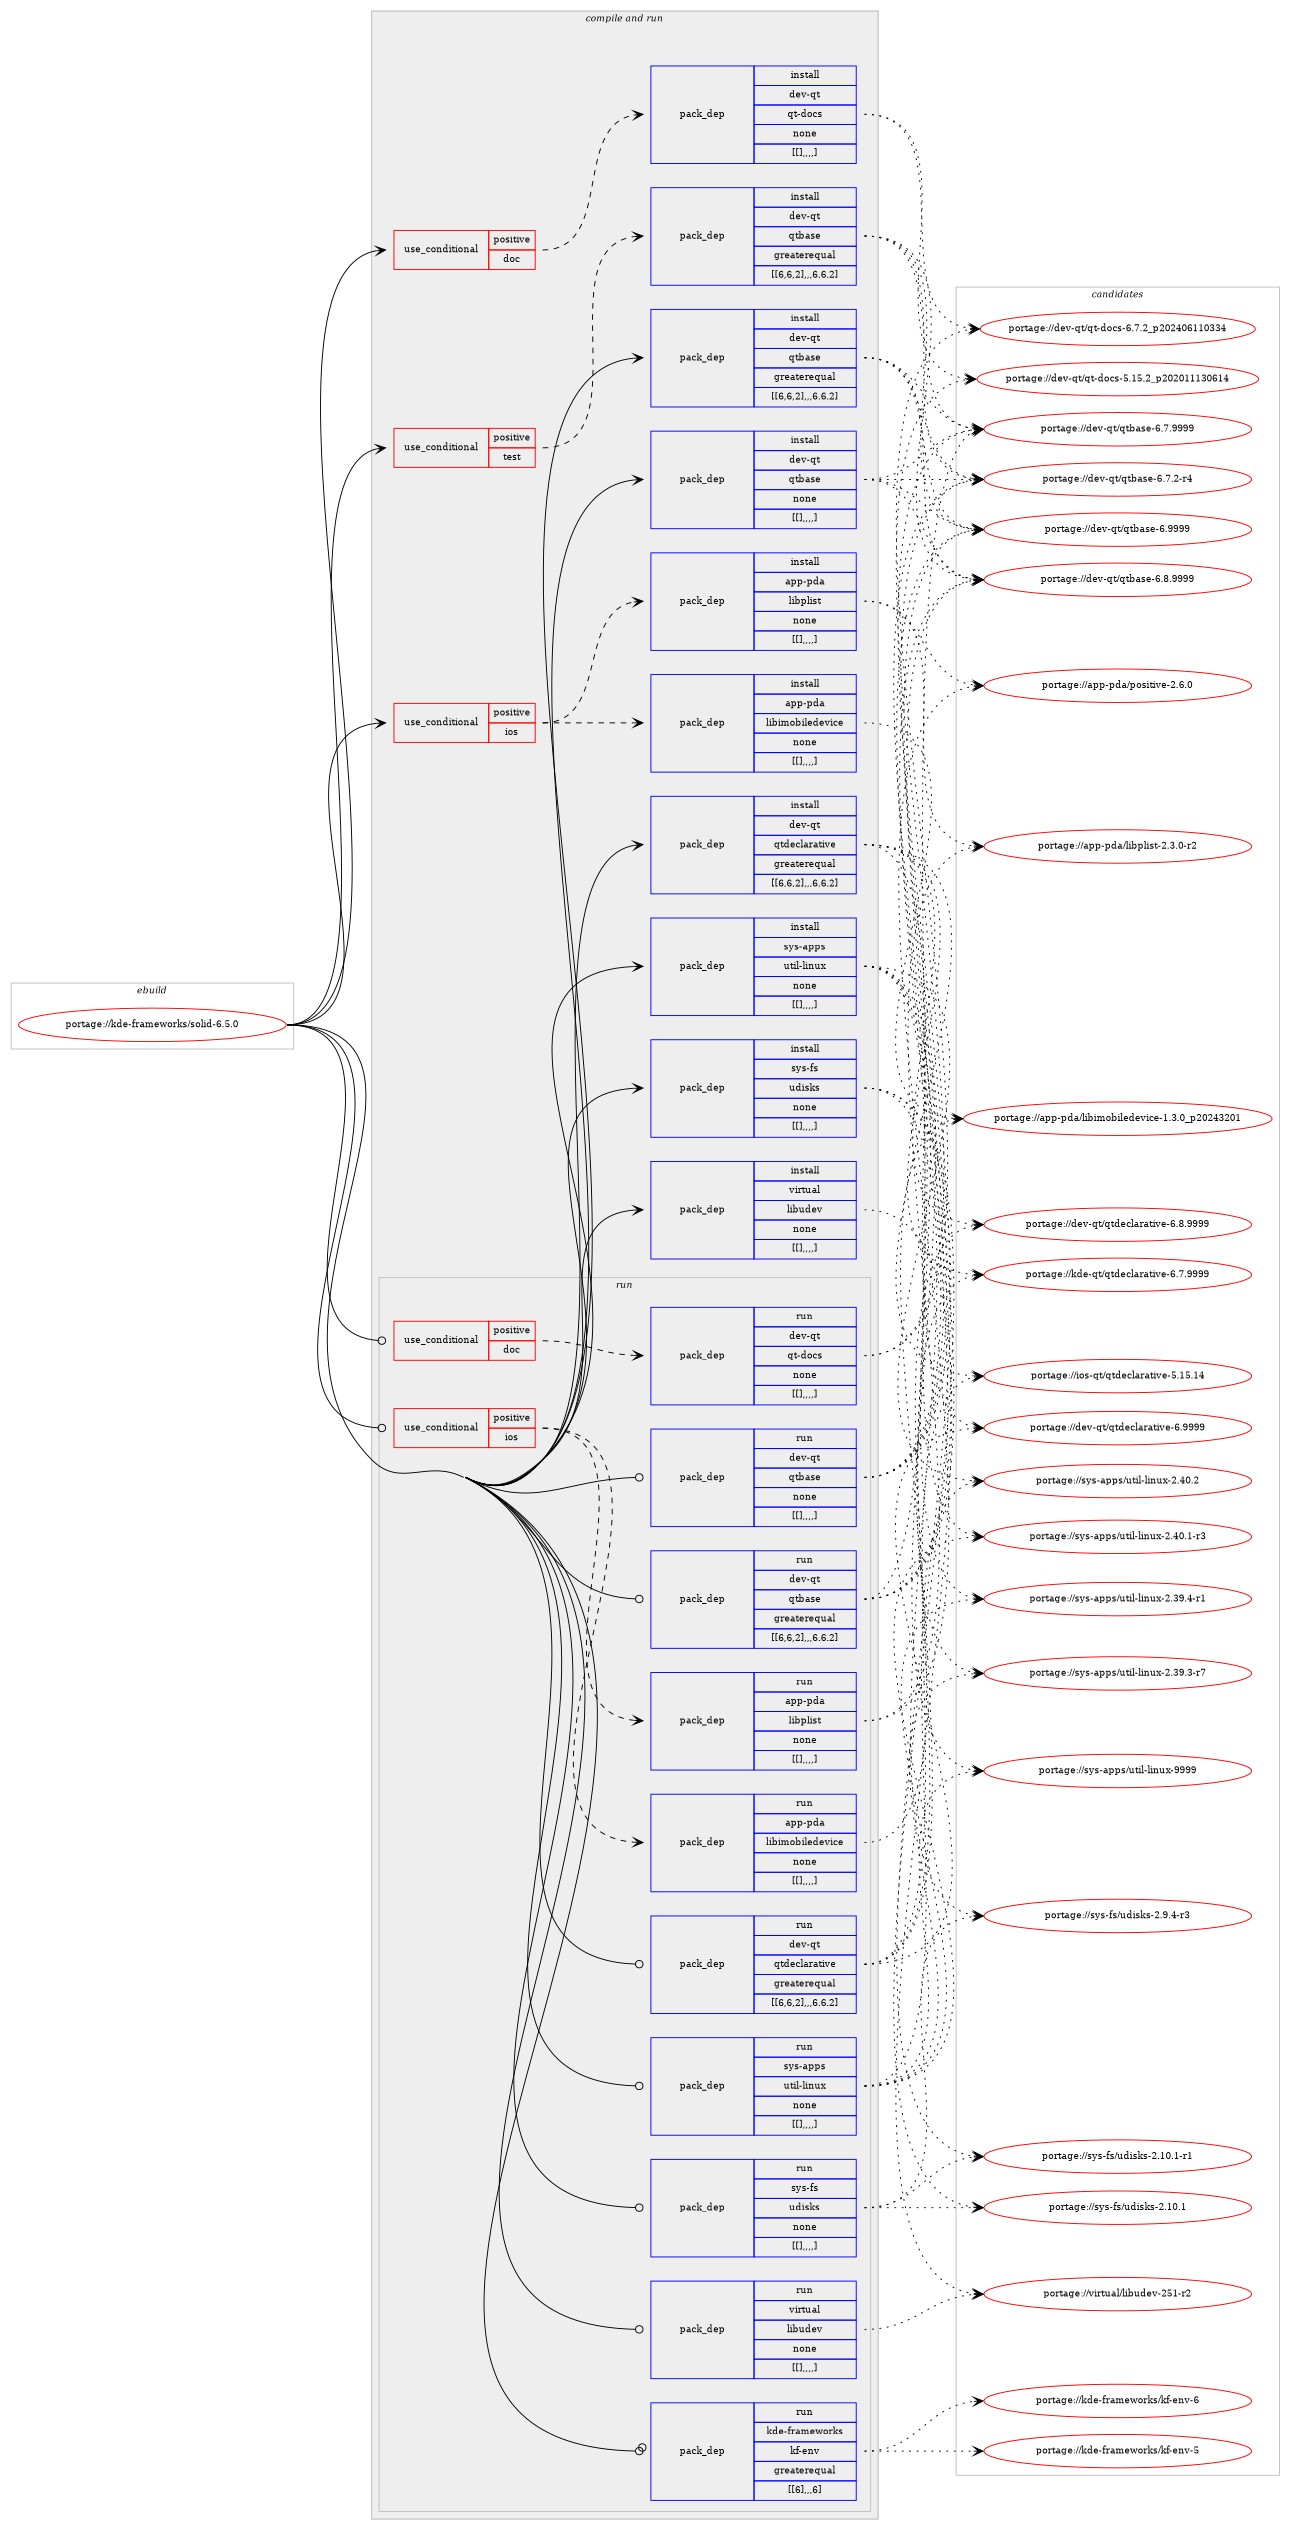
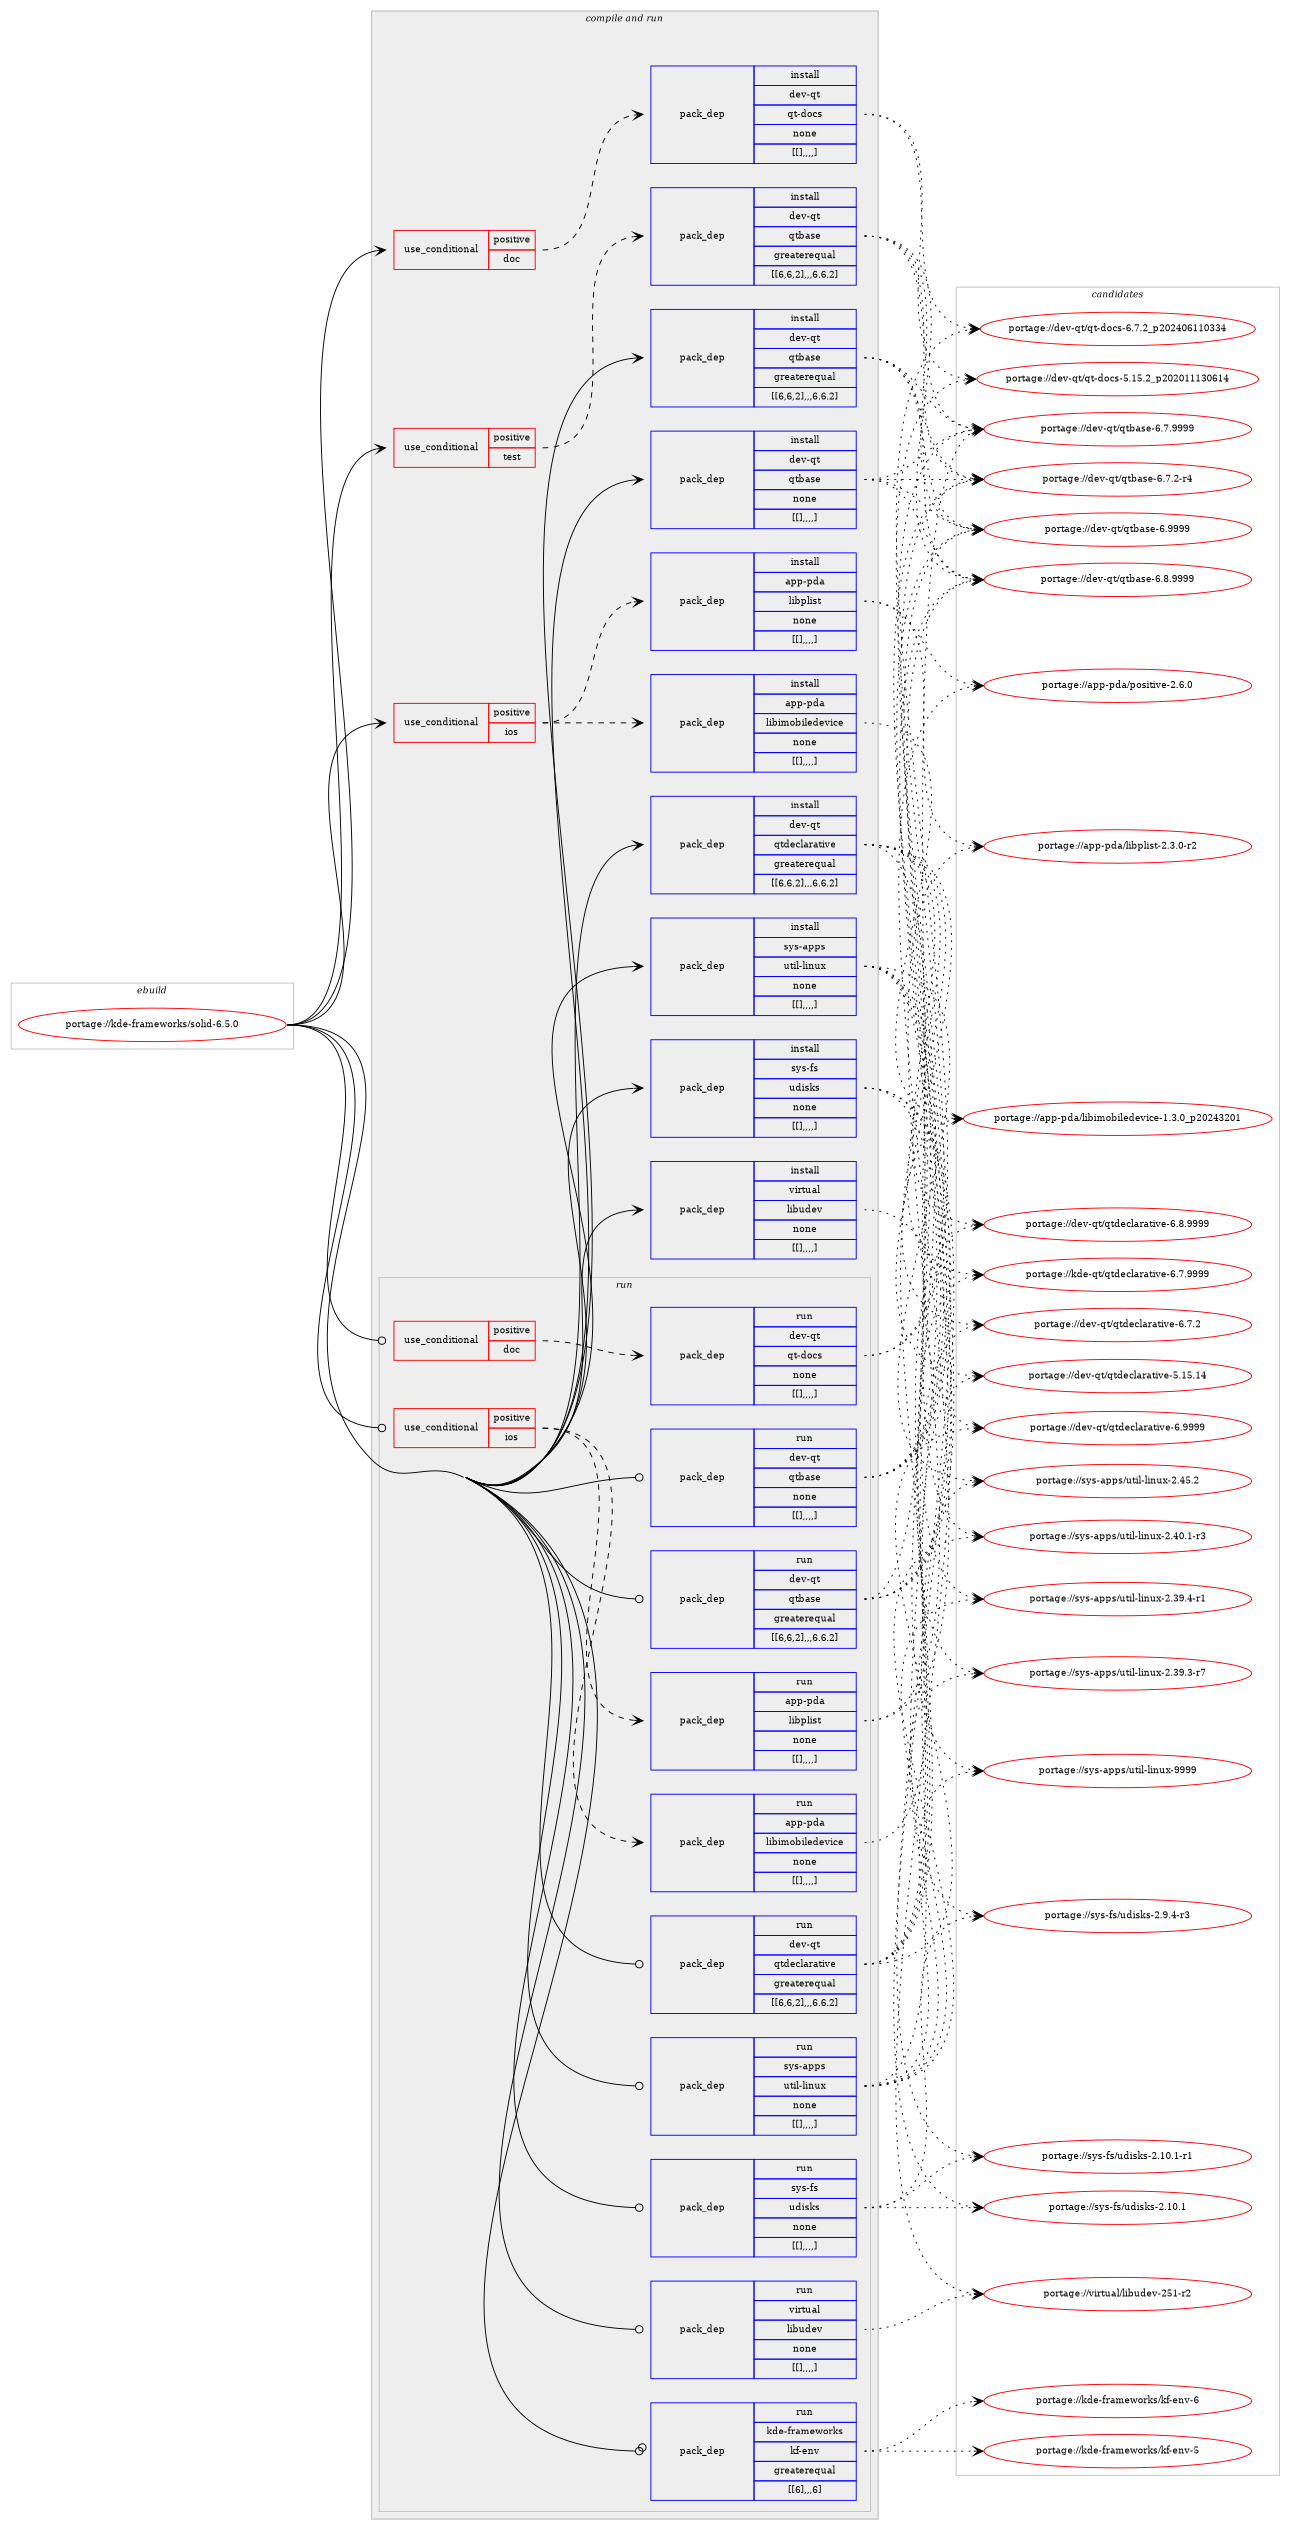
node "portage://dev-qt/qtdeclarative-6.7.2": added
node "portage://ios-qt/qtdeclarative-5.15.14": label "portage://ios-qt/qtdeclarative-5.15.14" -> "portage://dev-qt/qtdeclarative-5.15.14"
node "portage://sys-apps/util-linux-2.40.2": label "portage://sys-apps/util-linux-2.40.2" -> "portage://sys-apps/util-linux-2.45.2"
